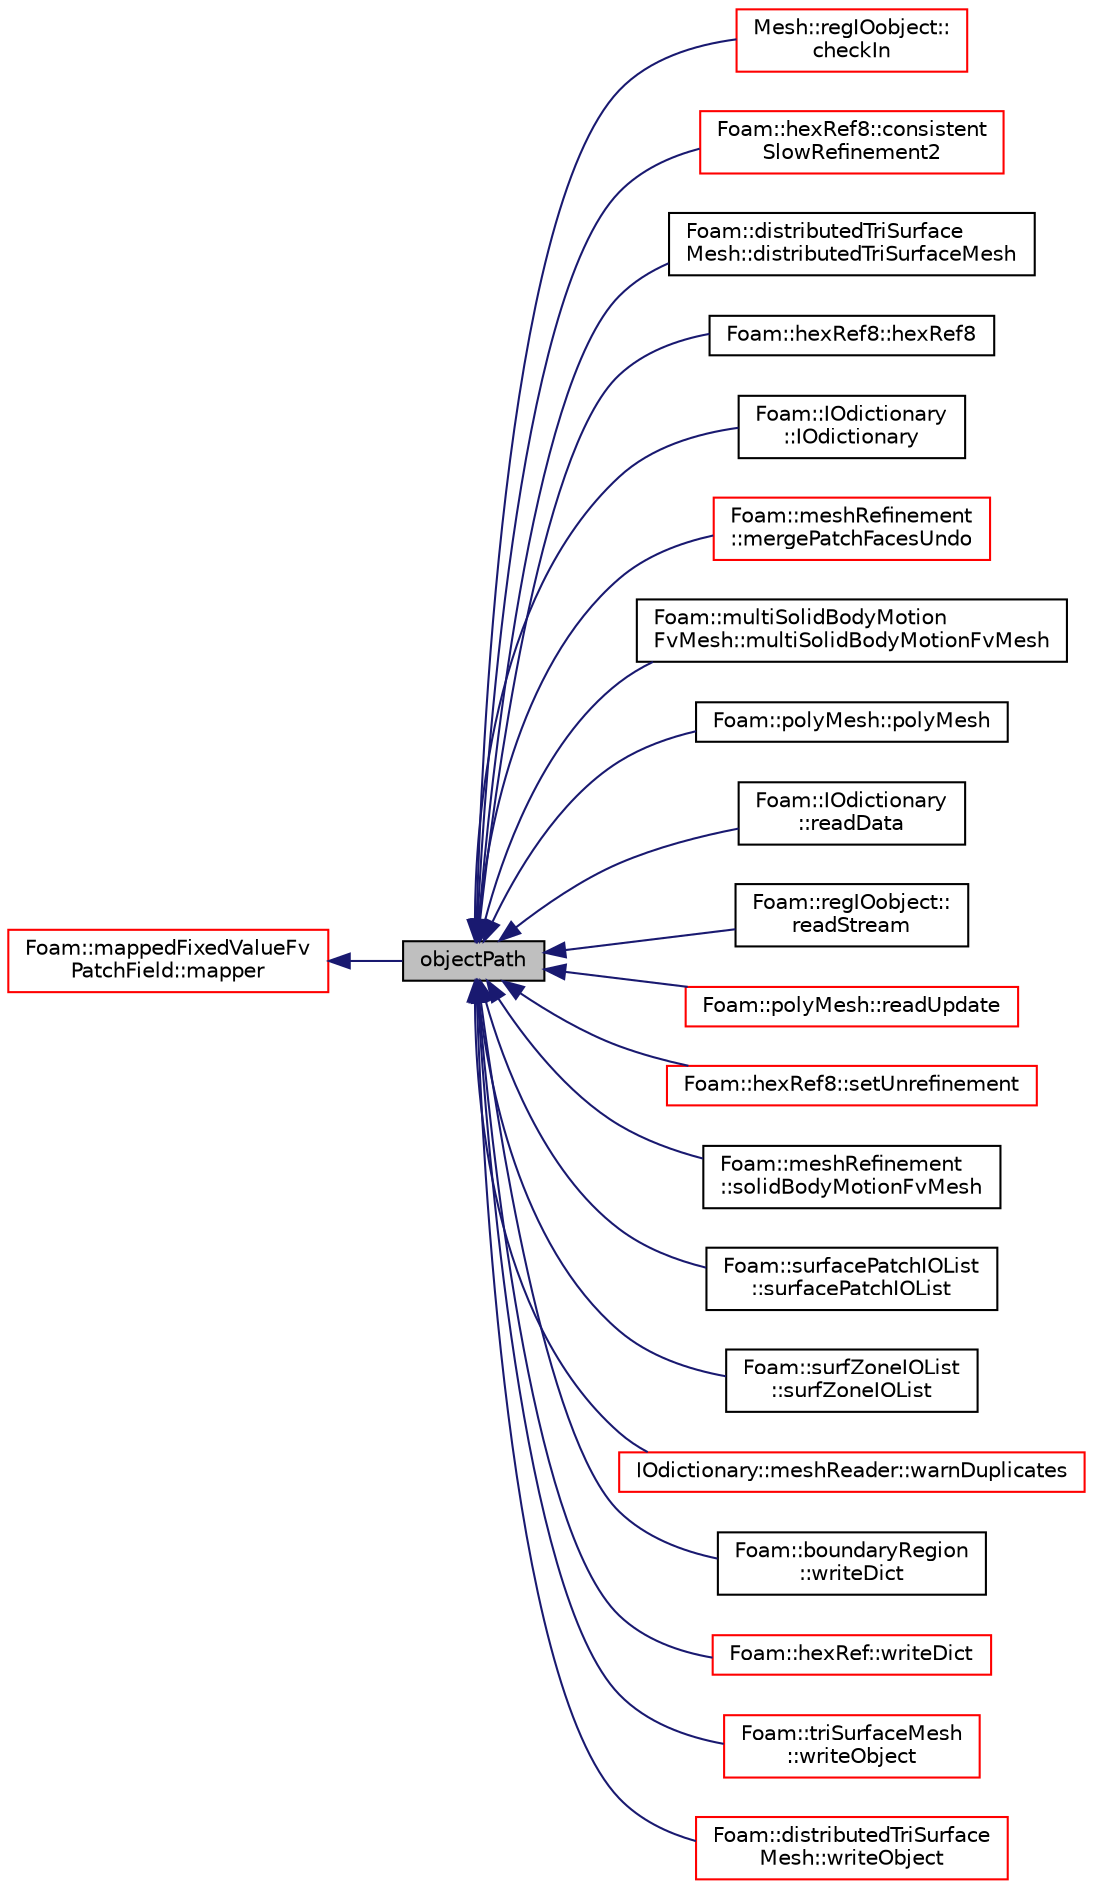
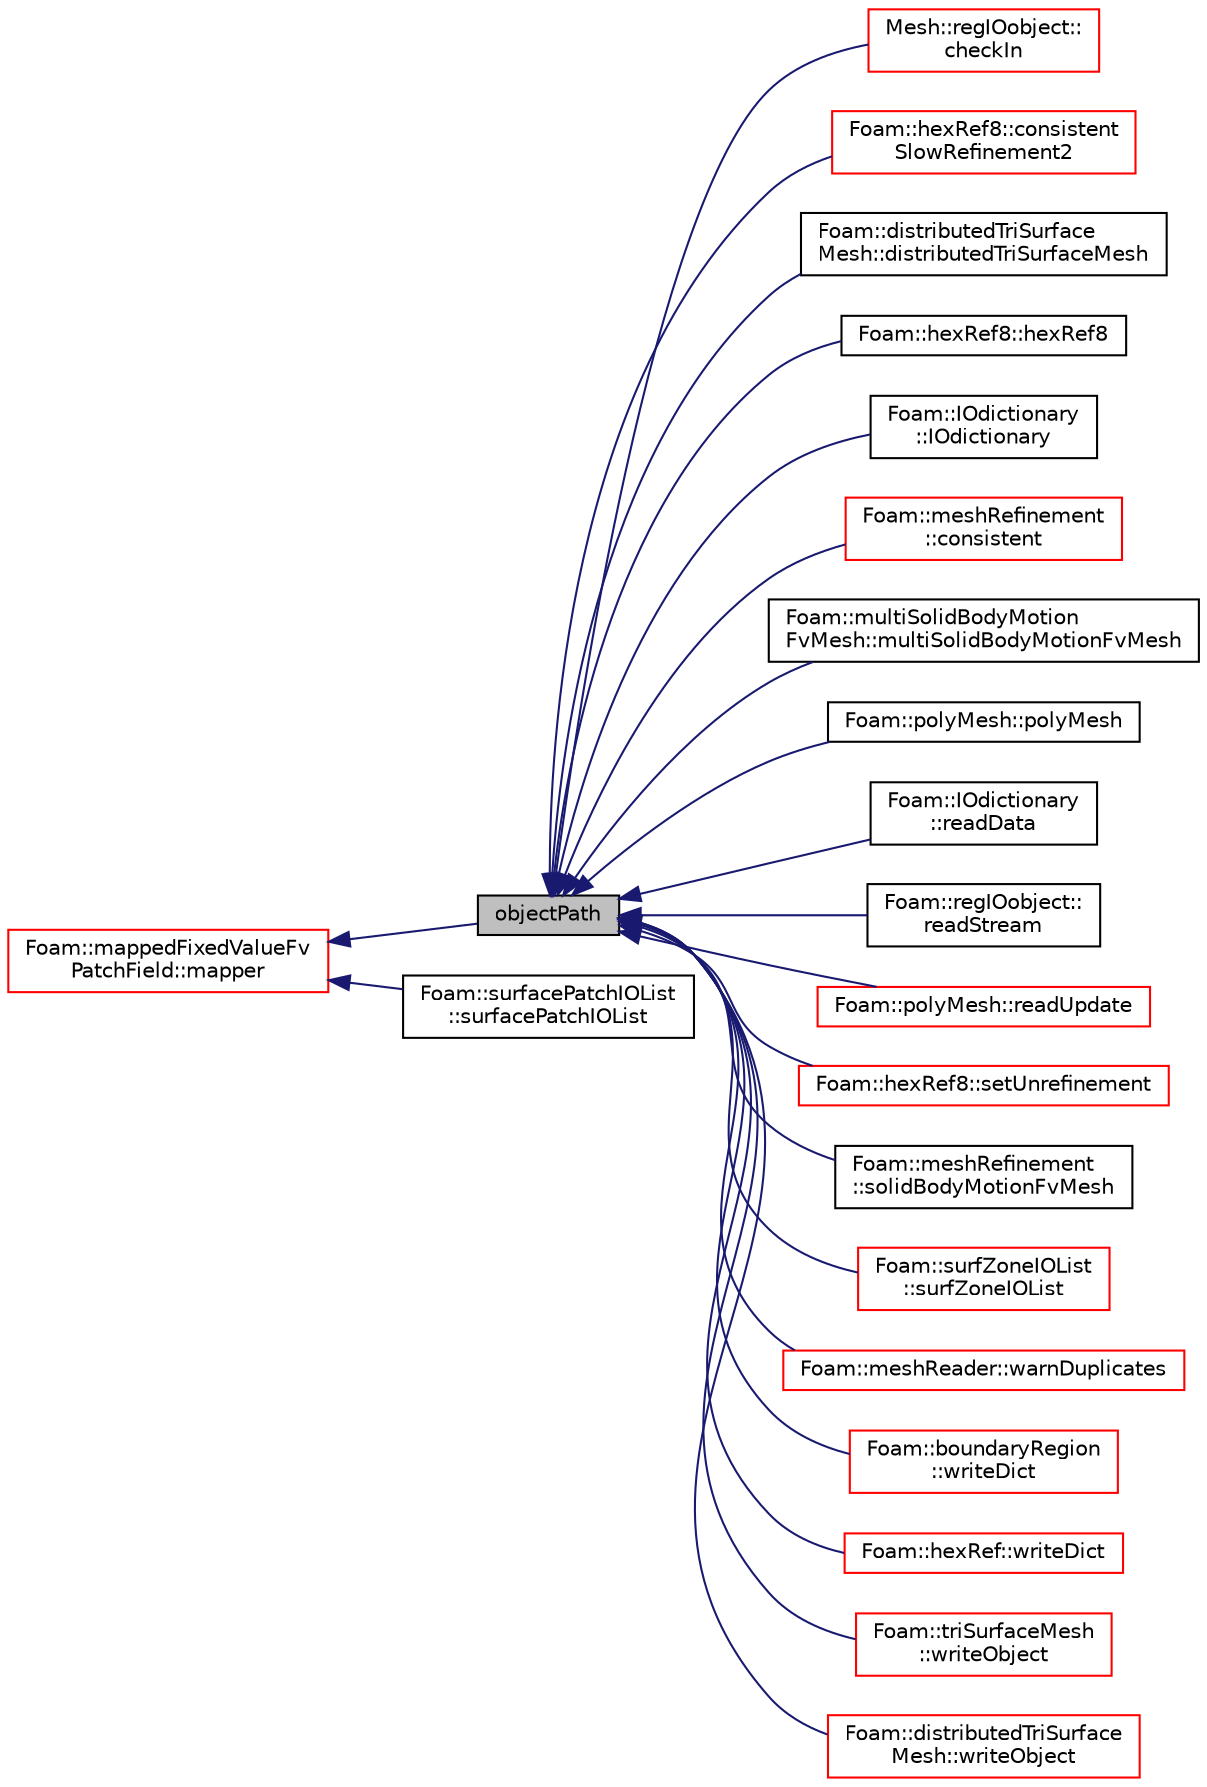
node "Foam::meshRefinement ::mergePatchFacesUndo": label "Foam::meshRefinement ::mergePatchFacesUndo" -> "Foam::meshRefinement ::consistent"
edge "Foam::surfacePatchIOList ::surfacePatchIOList" -> "objectPath": now "Foam::surfacePatchIOList ::surfacePatchIOList" -> "Foam::mappedFixedValueFv PatchField::mapper"
node "Foam::surfZoneIOList ::surfZoneIOList": color black -> red
node "IOdictionary::meshReader::warnDuplicates": label "IOdictionary::meshReader::warnDuplicates" -> "Foam::meshReader::warnDuplicates"
node "Foam::boundaryRegion ::writeDict": color black -> red
